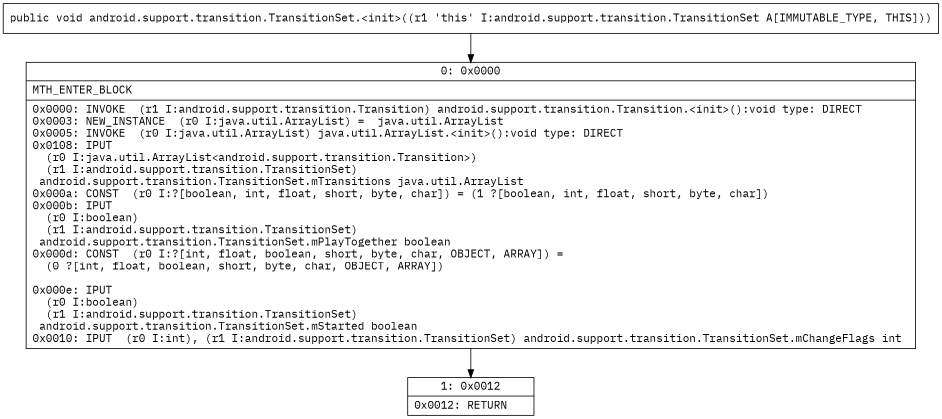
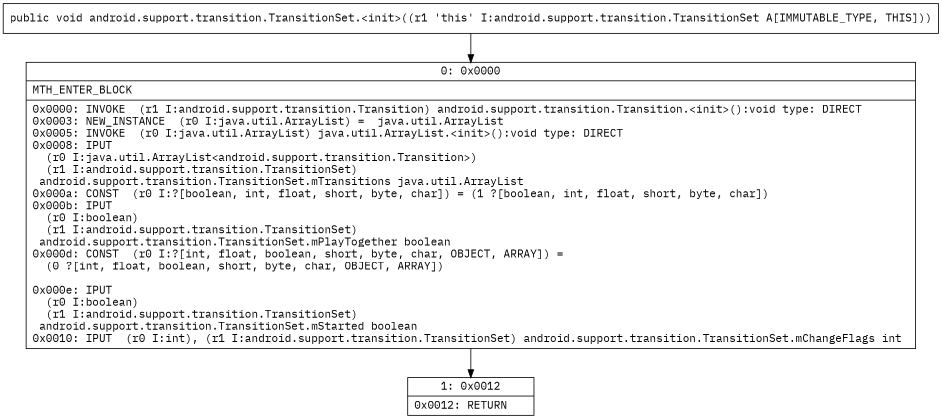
node "0: 0x0000": text "0x0108: IPUT" -> "0x0008: IPUT"
